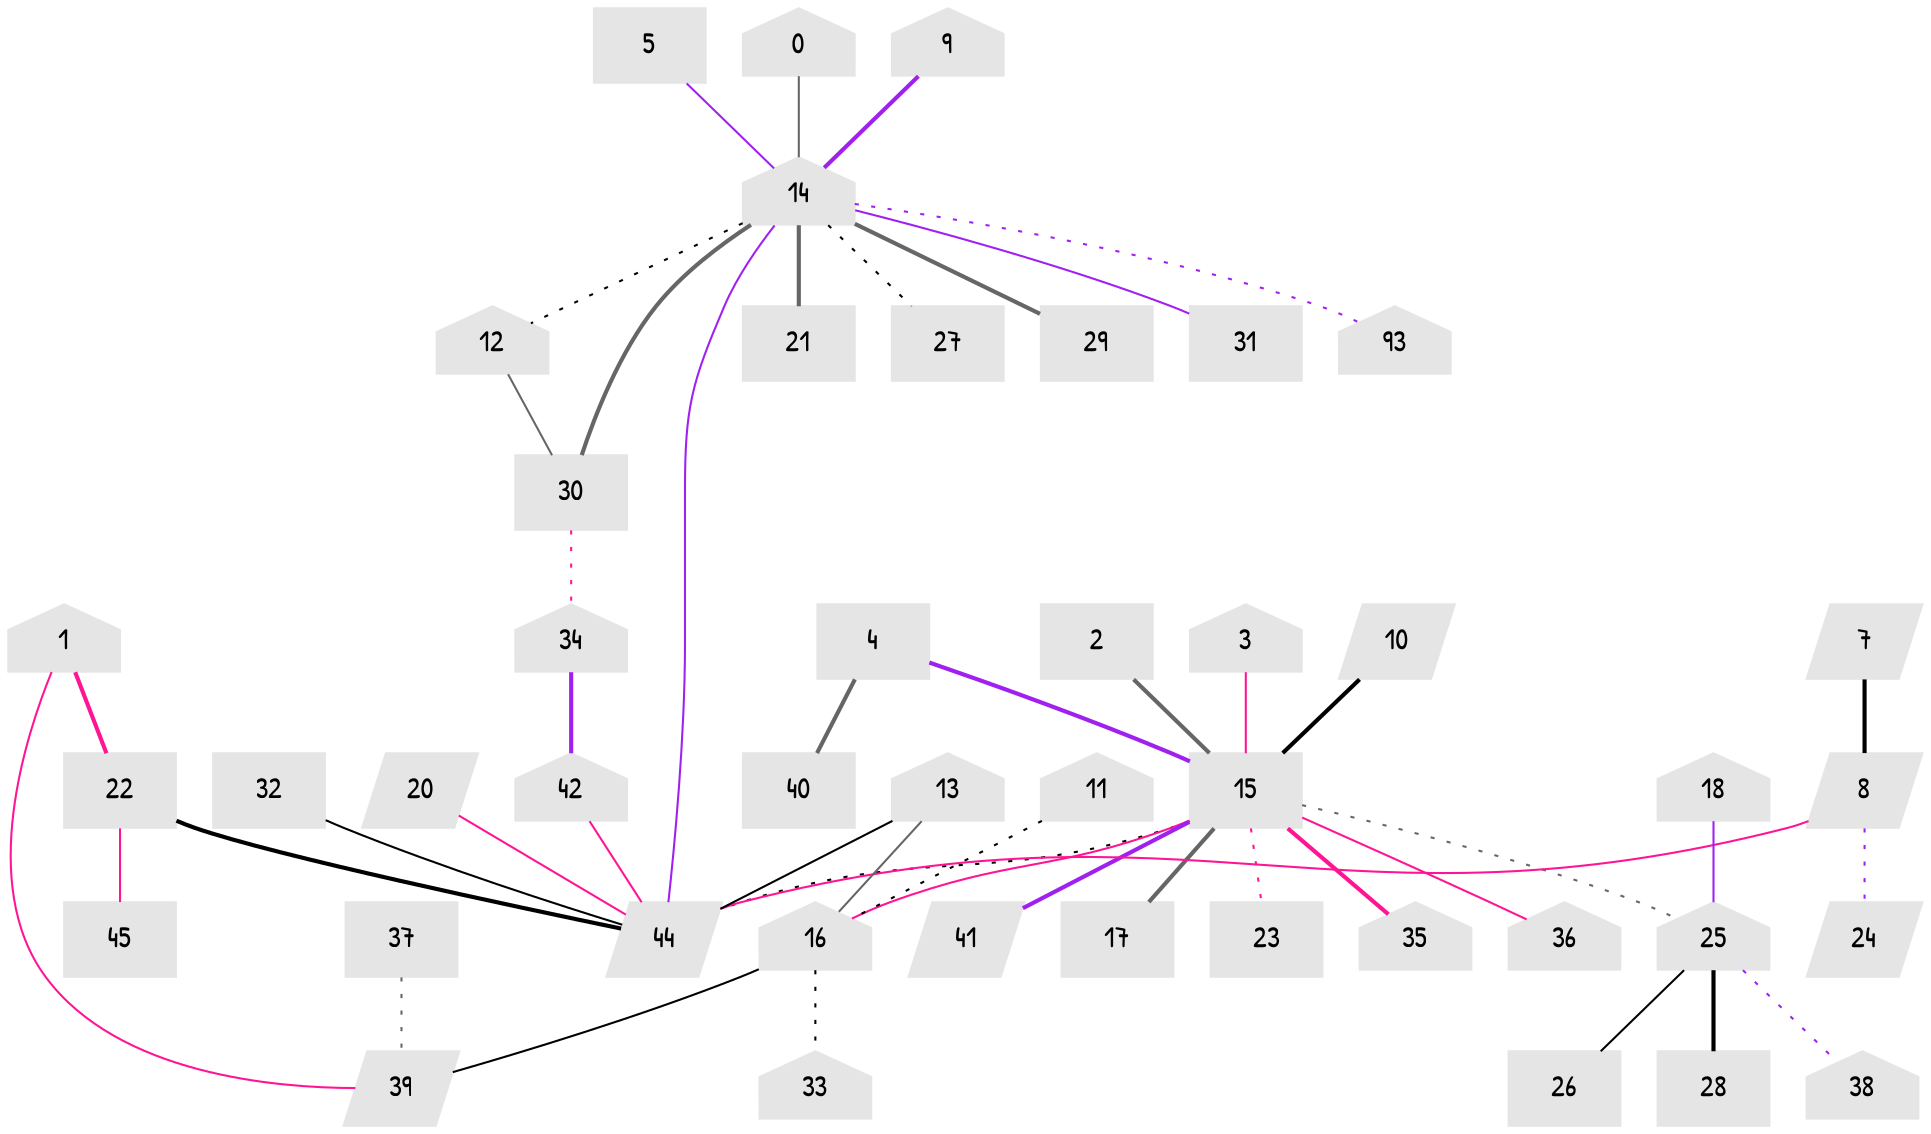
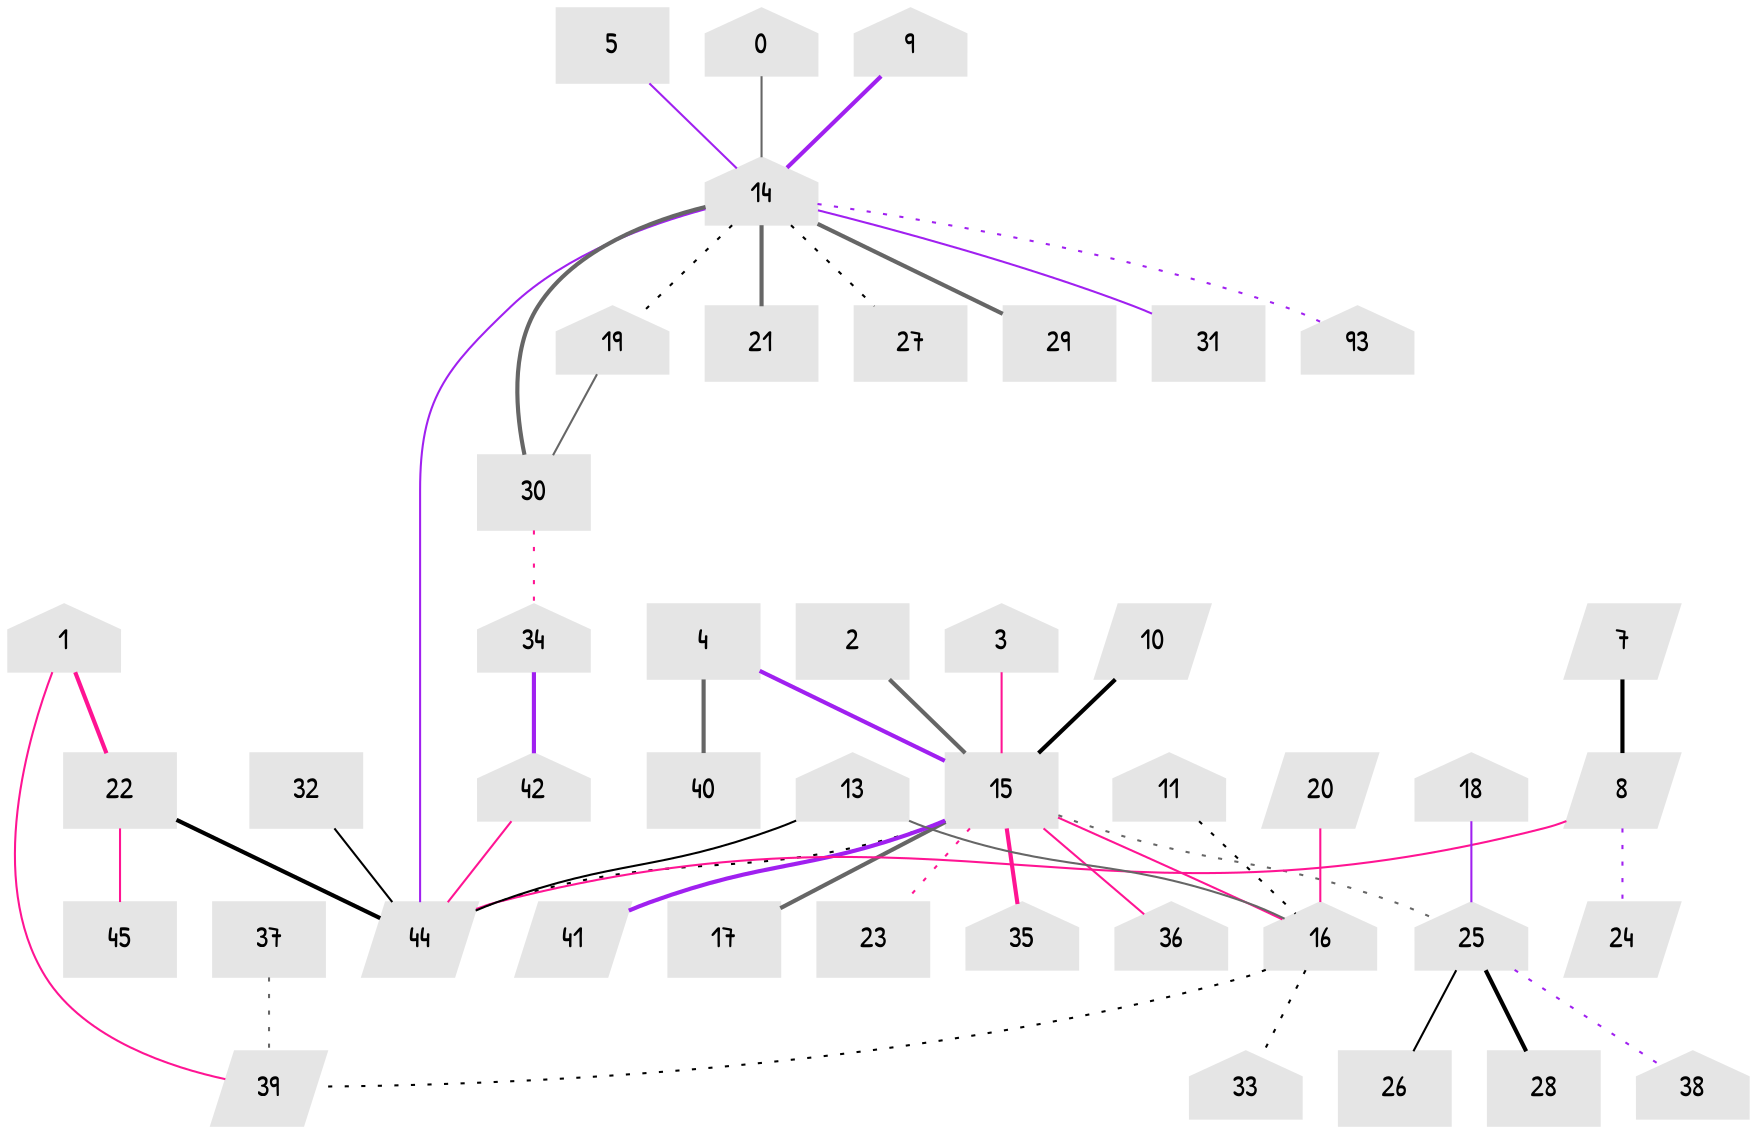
node "12": label "12" -> "19"
edge "20" -- "44": now "20" -- "16"
edge "16" -- "39": style solid -> dotted
